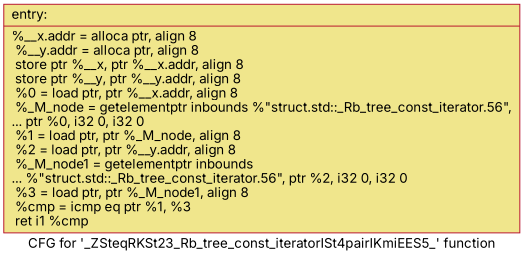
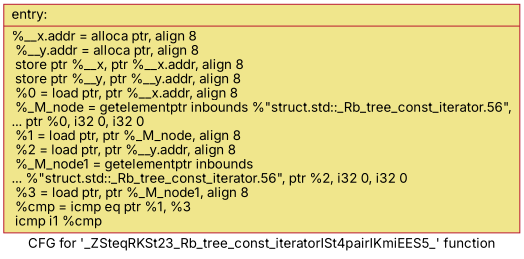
node "entry:": text "ret i1 %cmp" -> "icmp i1 %cmp"
